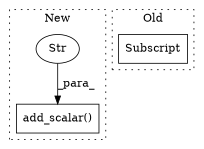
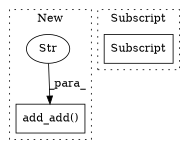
cluster "Old": label "Old" -> "Subscript"
node "add_scalar()": label "add_scalar()" -> "add_add()"
